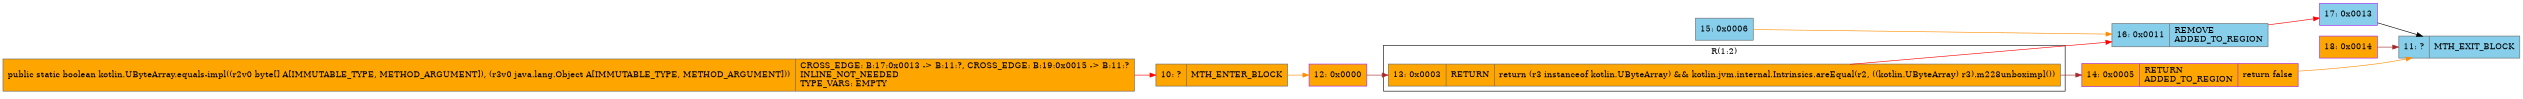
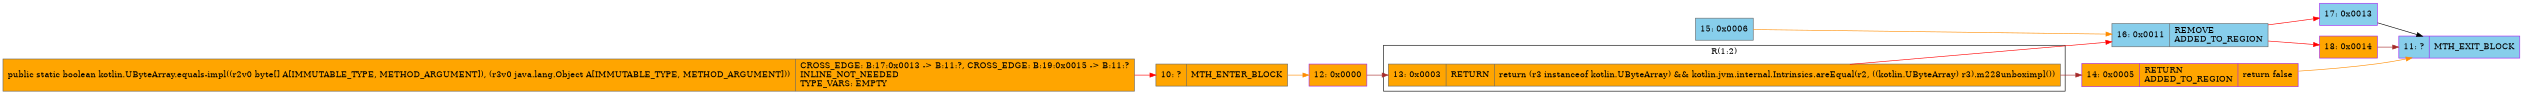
edge "16: 0x0011" -> "18: 0x0014": added
node "11: ?": color gray40 -> purple
